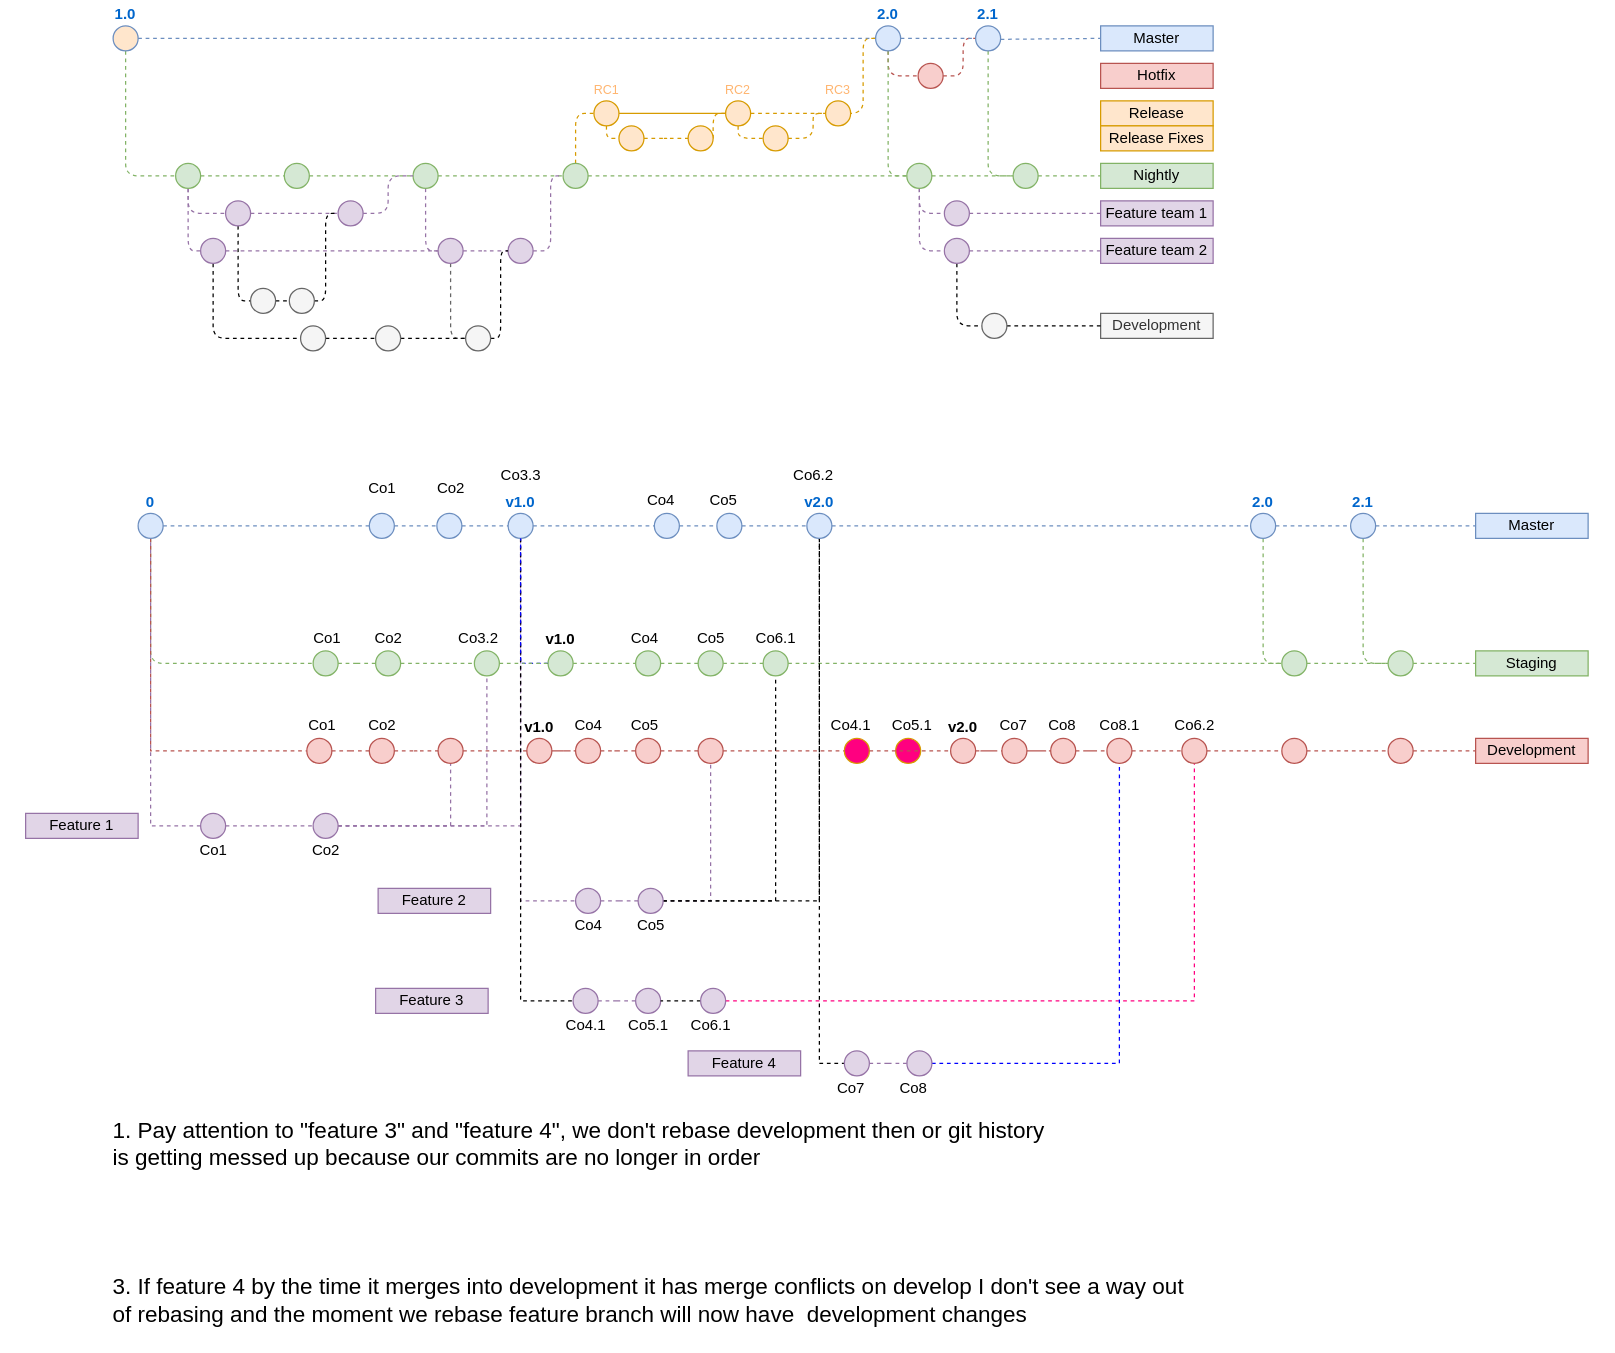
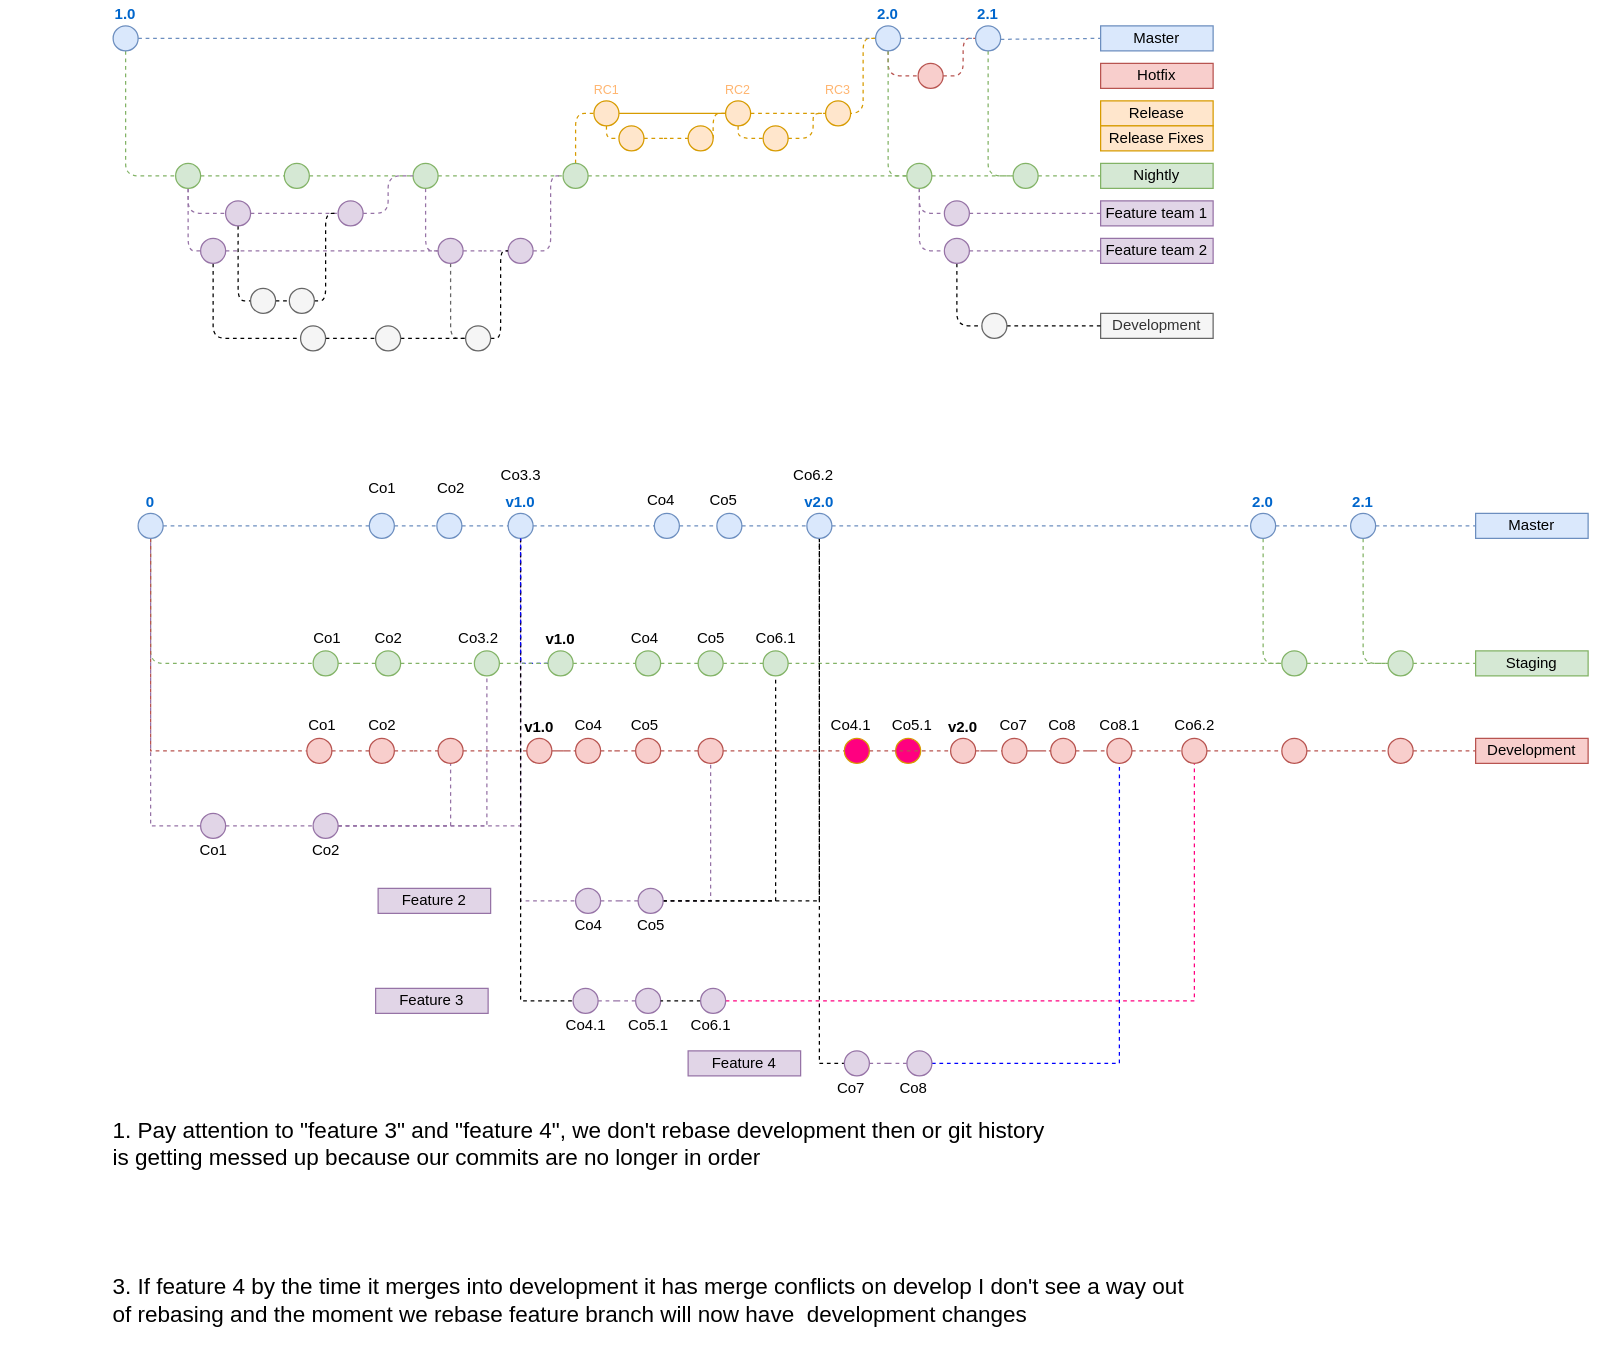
node "1.0": fillcolor #ffe6cc -> #dae8fc
node "Feature 1": removed
